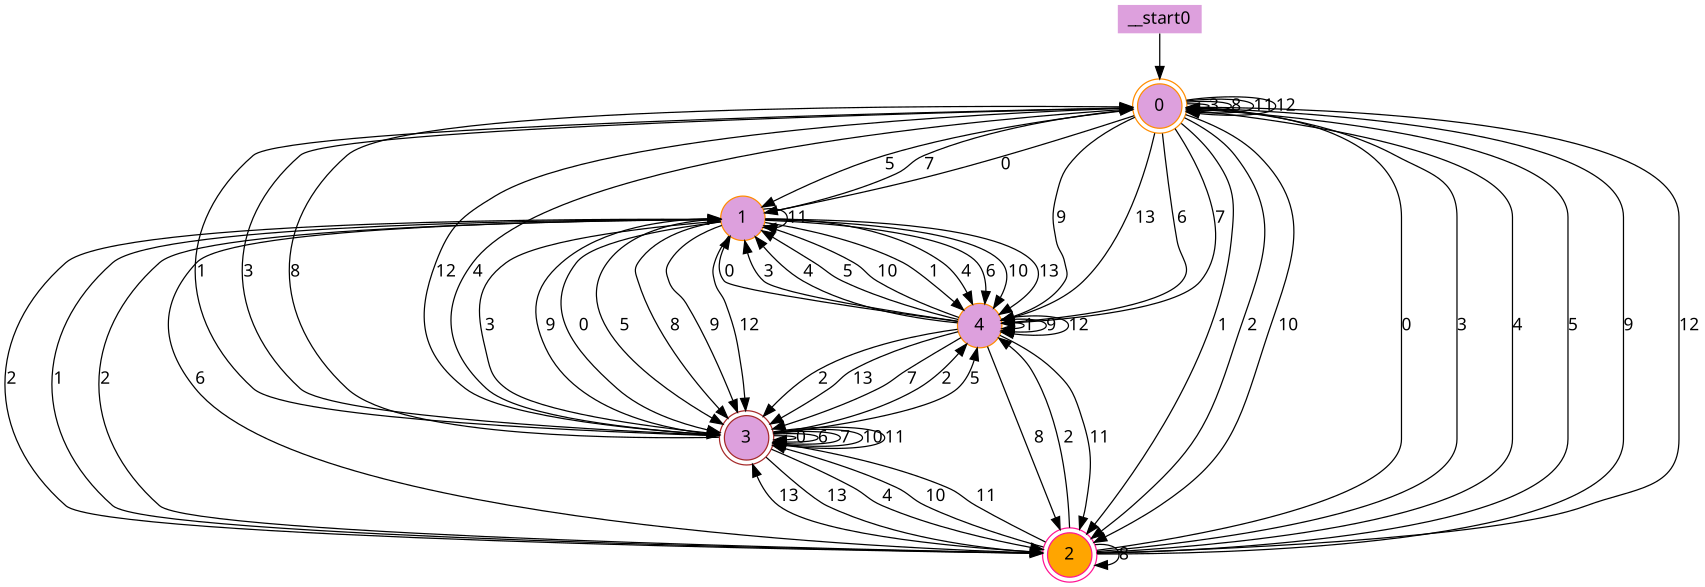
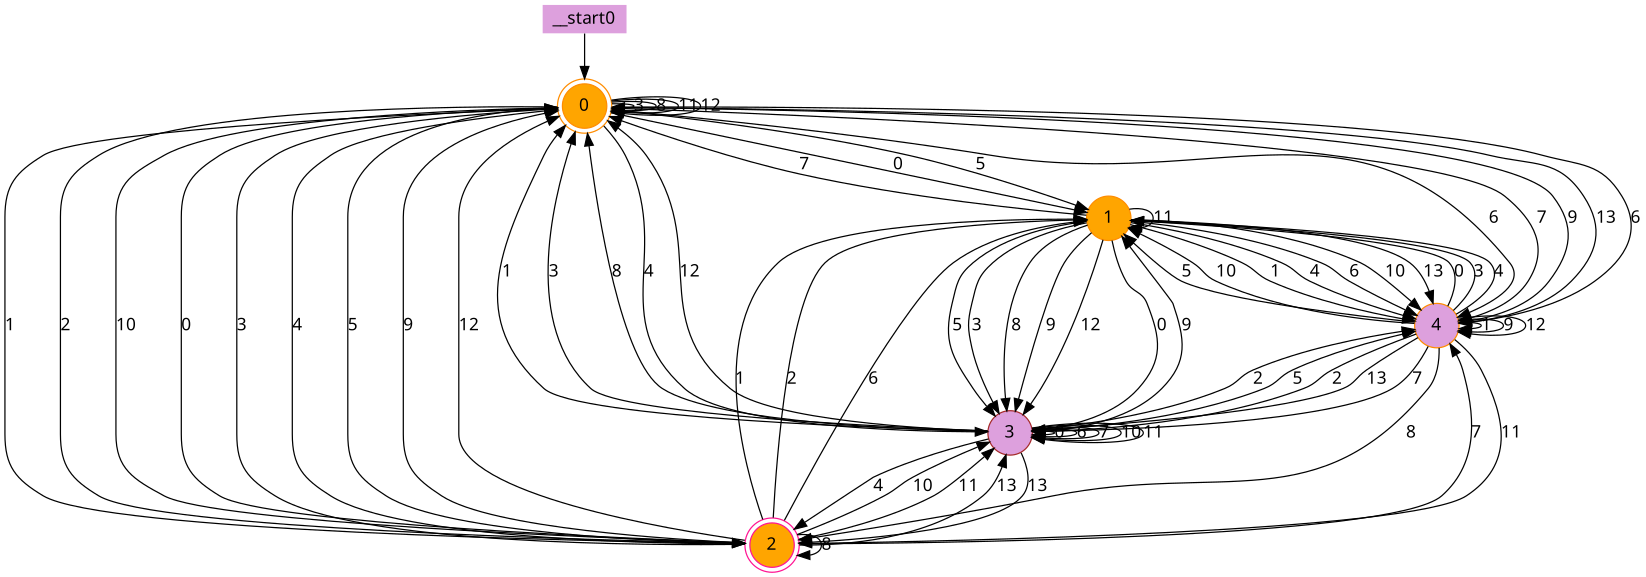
node "0": fillcolor plum -> orange
edge "4" -> "0": added, label "6"
node "1": fillcolor plum -> orange
node "3": shape doublecircle -> circle
edge "2" -> "4": label "2" -> "7"
edge "1" -> "2": removed, label "2"
